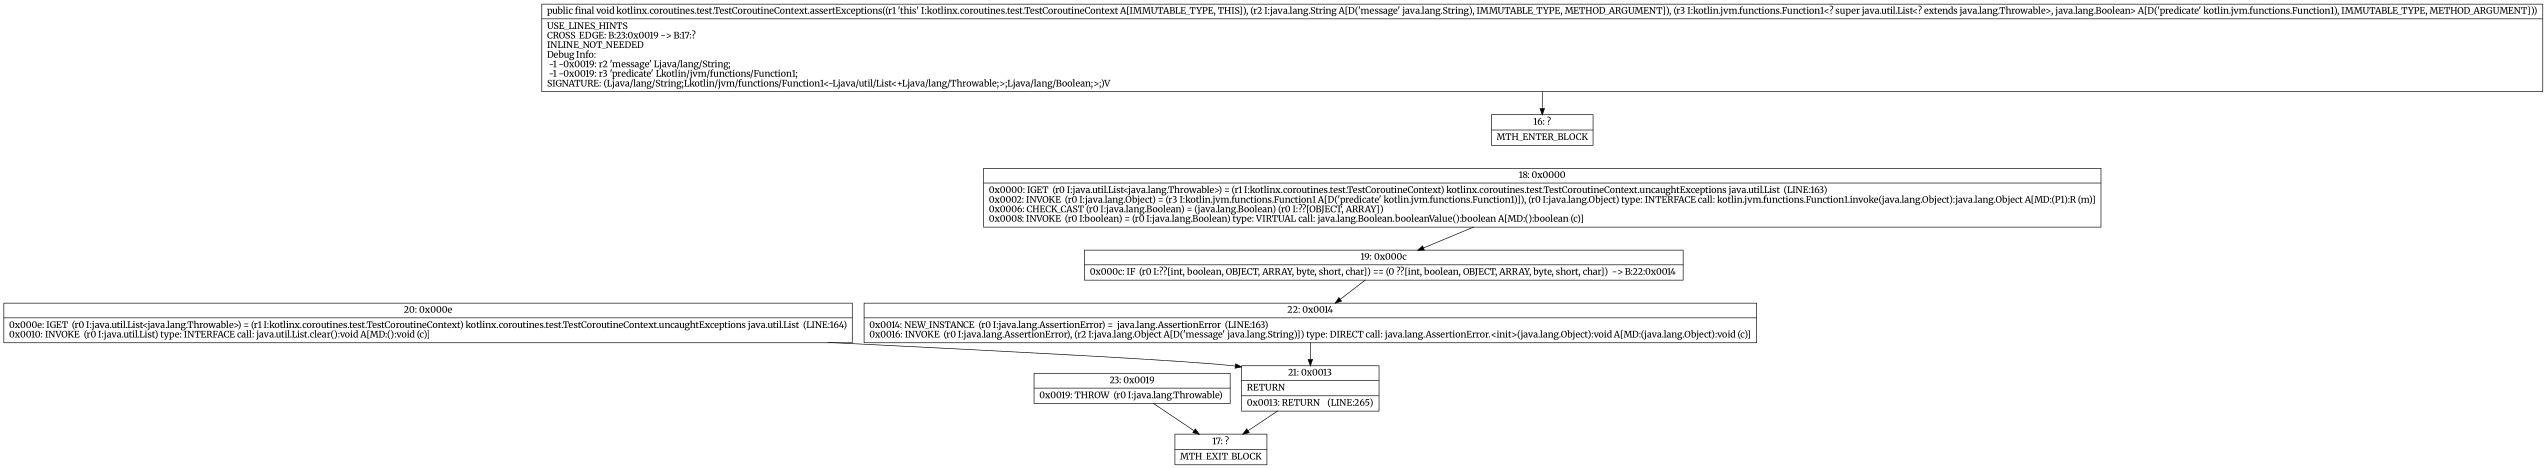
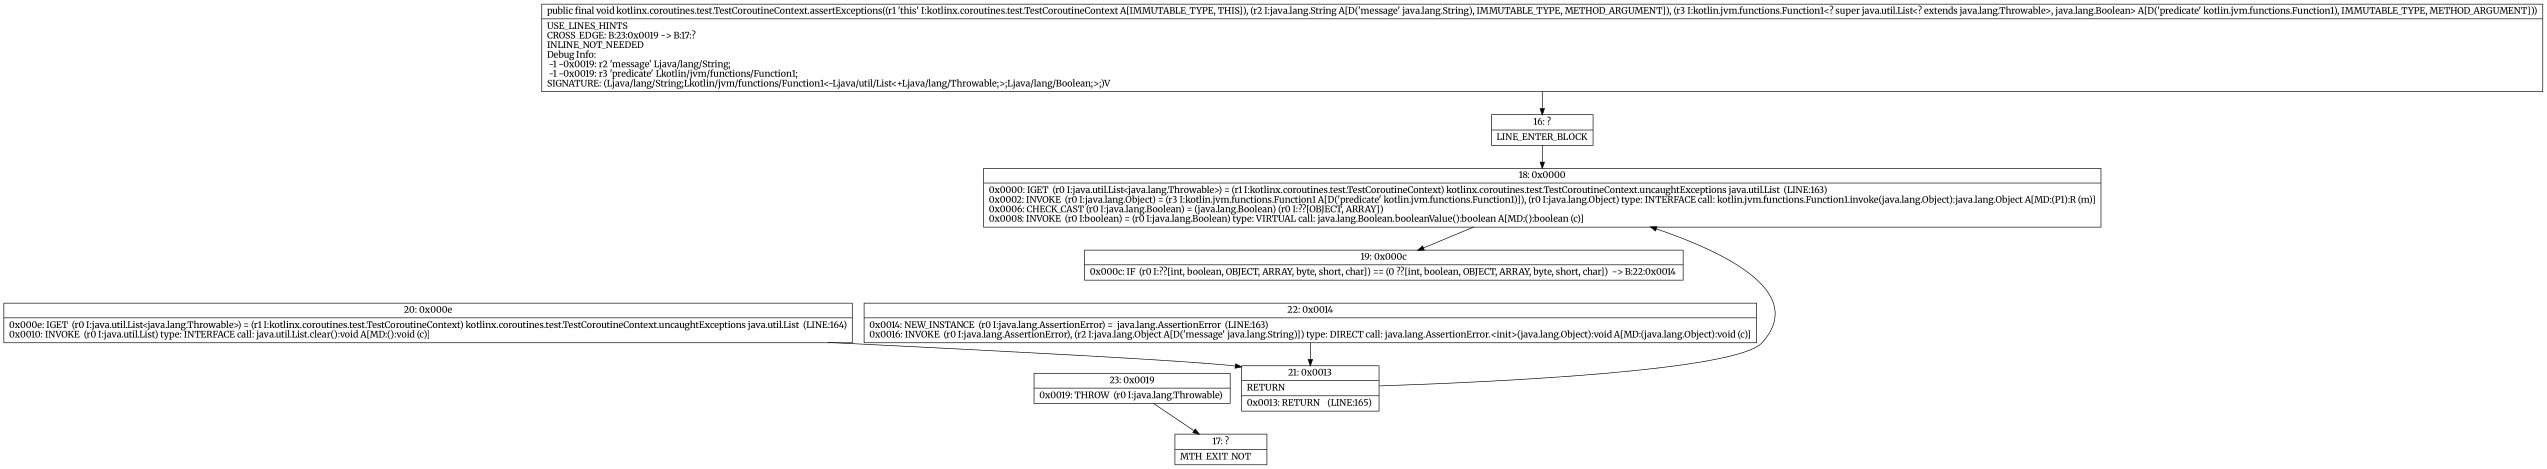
node "16: ?": text "MTH_ENTER_BLOCK" -> "LINE_ENTER_BLOCK"
edge "16: ?" -> "18: 0x0000": added
edge "19: 0x000c" -> "22: 0x0014": removed
node "21: 0x0013": text "0x0013: RETURN    (LINE:265)" -> "0x0013: RETURN    (LINE:165)"
edge "21: 0x0013" -> "17: ?": now "21: 0x0013" -> "18: 0x0000"
node "17: ?": text "MTH_EXIT_BLOCK" -> "MTH_EXIT_NOT"
